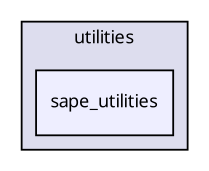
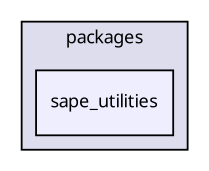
cluster "utilities": label "utilities" -> "packages"
